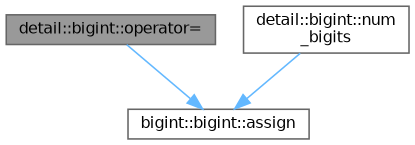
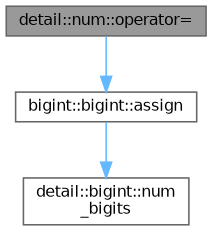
node "detail::bigint::operator=": label "detail::bigint::operator=" -> "detail::num::operator="
edge "detail::bigint::num _bigits" -> "bigint::bigint::assign": reversed
